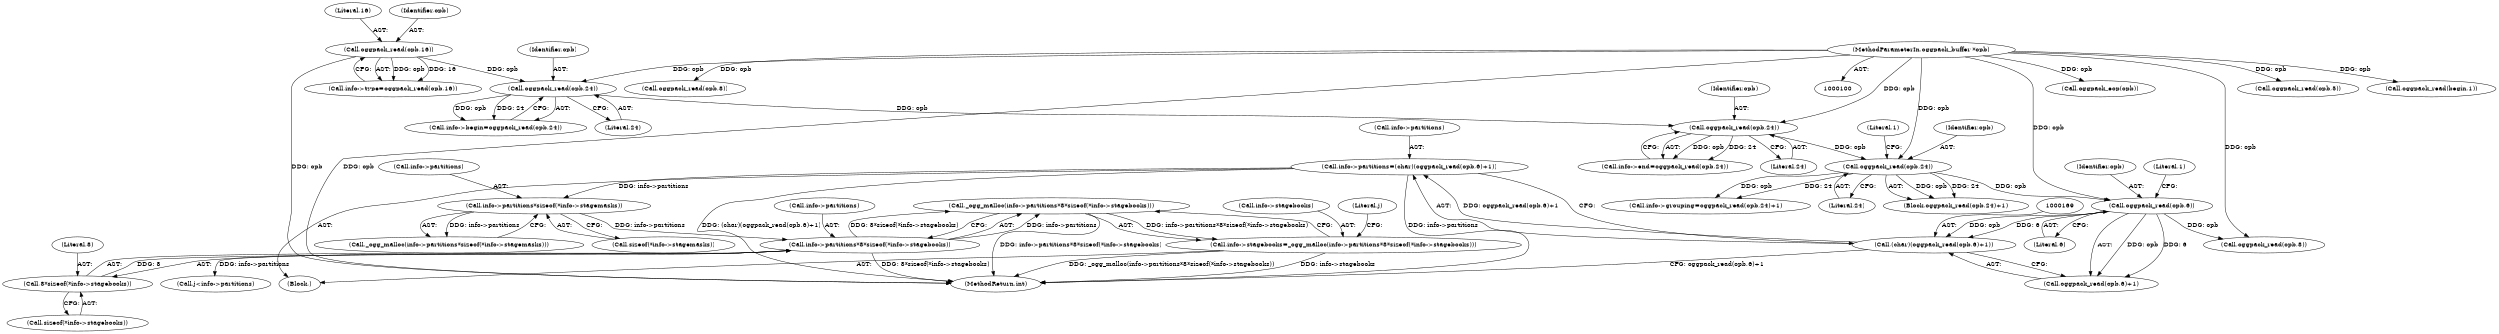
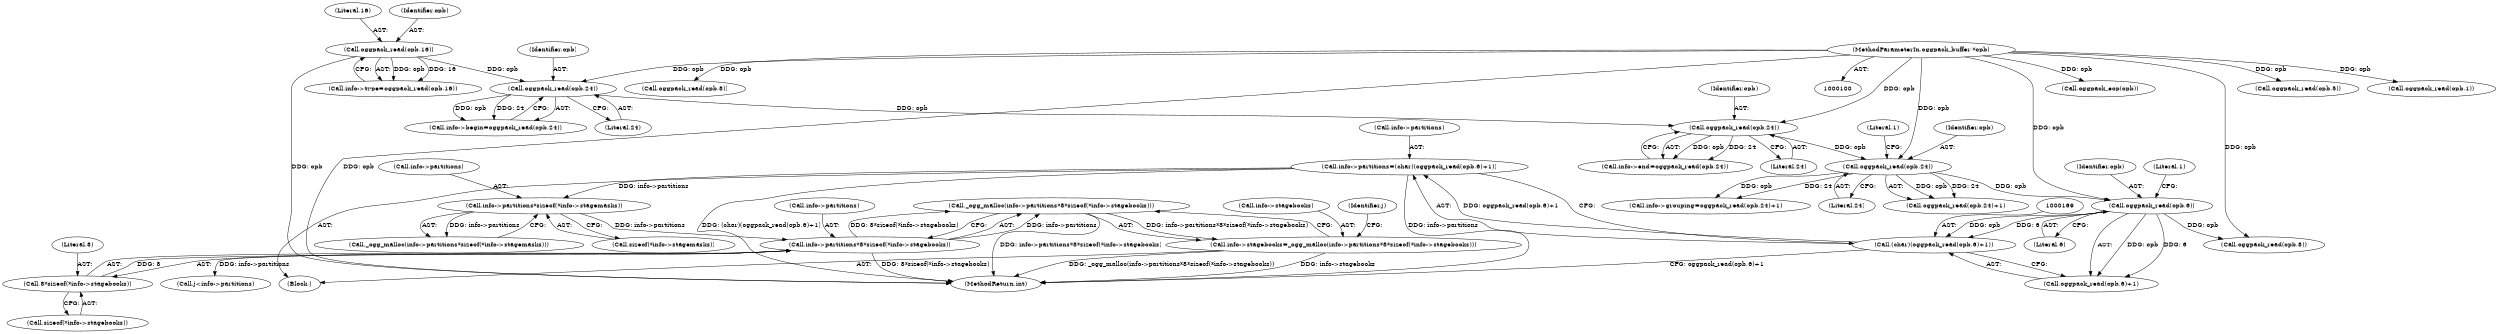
node "(Call,oggpack_read(begin,1))": label "(Call,oggpack_read(begin,1))" -> "(Call,oggpack_read(opb,1))"
node "(Literal,j)": label "(Literal,j)" -> "(Identifier,j)"
node "(Block,oggpack_read(opb,24)+1)": label "(Block,oggpack_read(opb,24)+1)" -> "(Call,oggpack_read(opb,24)+1)"
